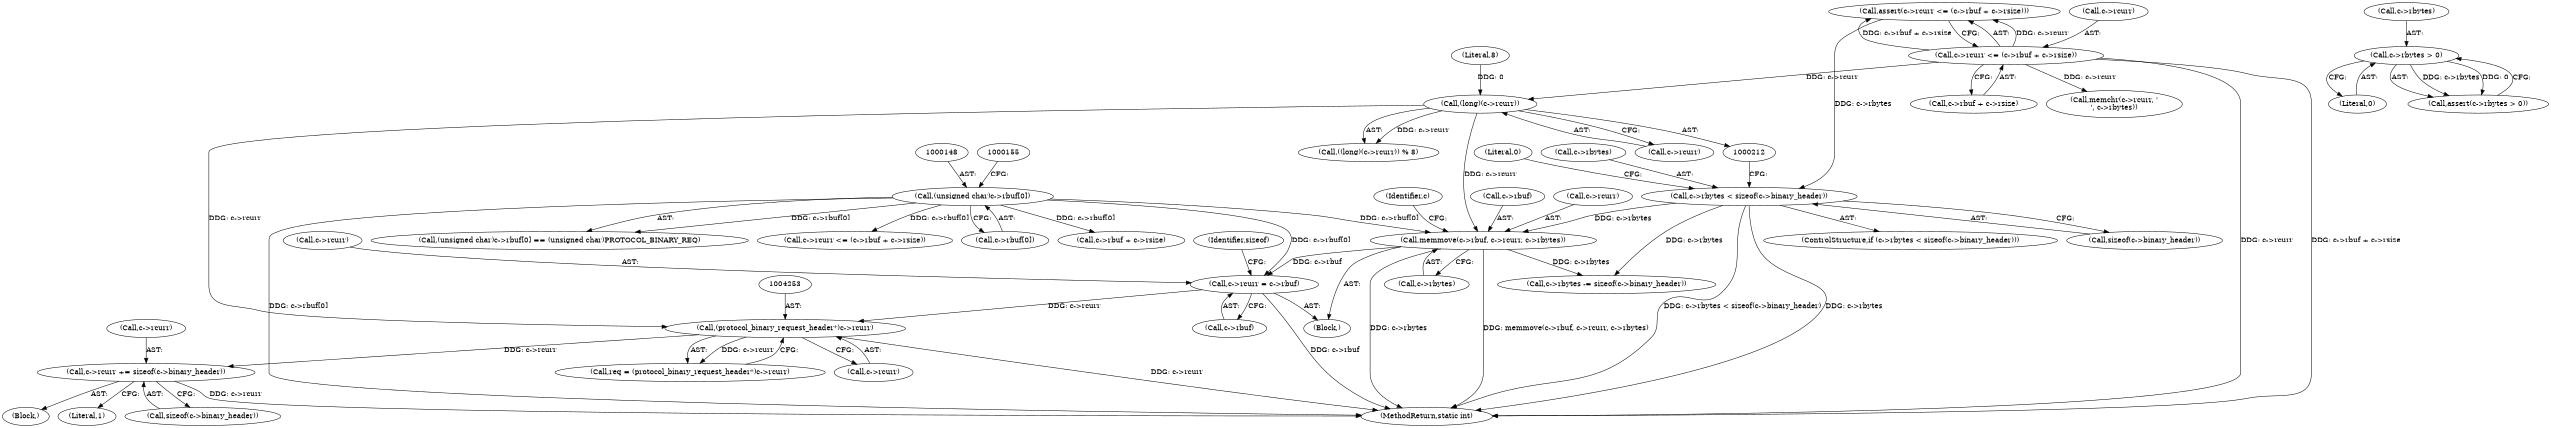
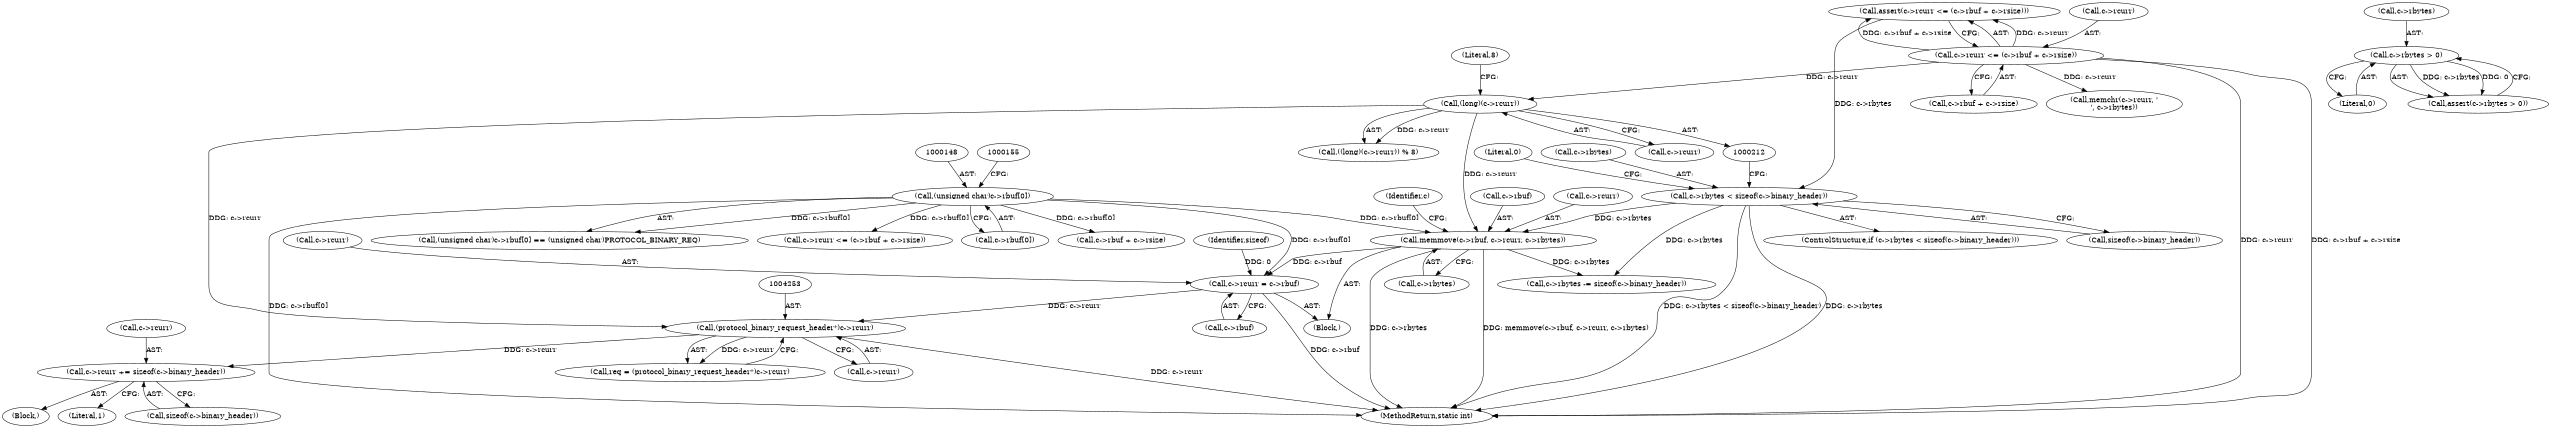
edge "(Literal,8)" -> "(Call,(long)(c->rcurr))": label "DDG: 0" -> "CFG: "
edge "(Identifier,sizeof)" -> "(Call,c->rcurr = c->rbuf)": label "CFG: " -> "DDG: 0"
edge "(Call,c->rcurr += sizeof(c->binary_header))" -> "(MethodReturn,static int)": removed, label "DDG: c->rcurr"
